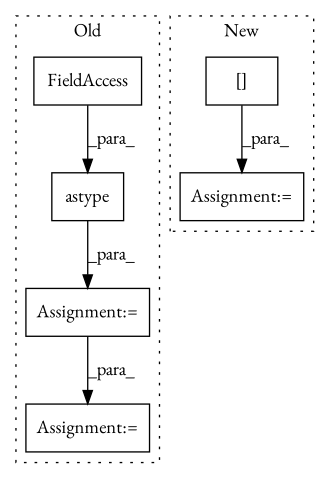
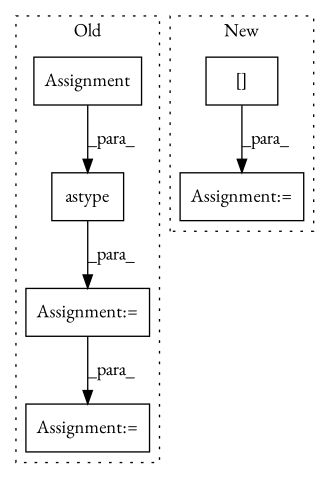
node "FieldAccess": label "FieldAccess" -> "Assignment"
